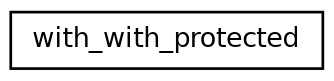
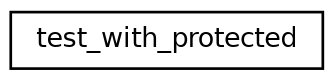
node "with_with_protected": label "with_with_protected" -> "test_with_protected"
